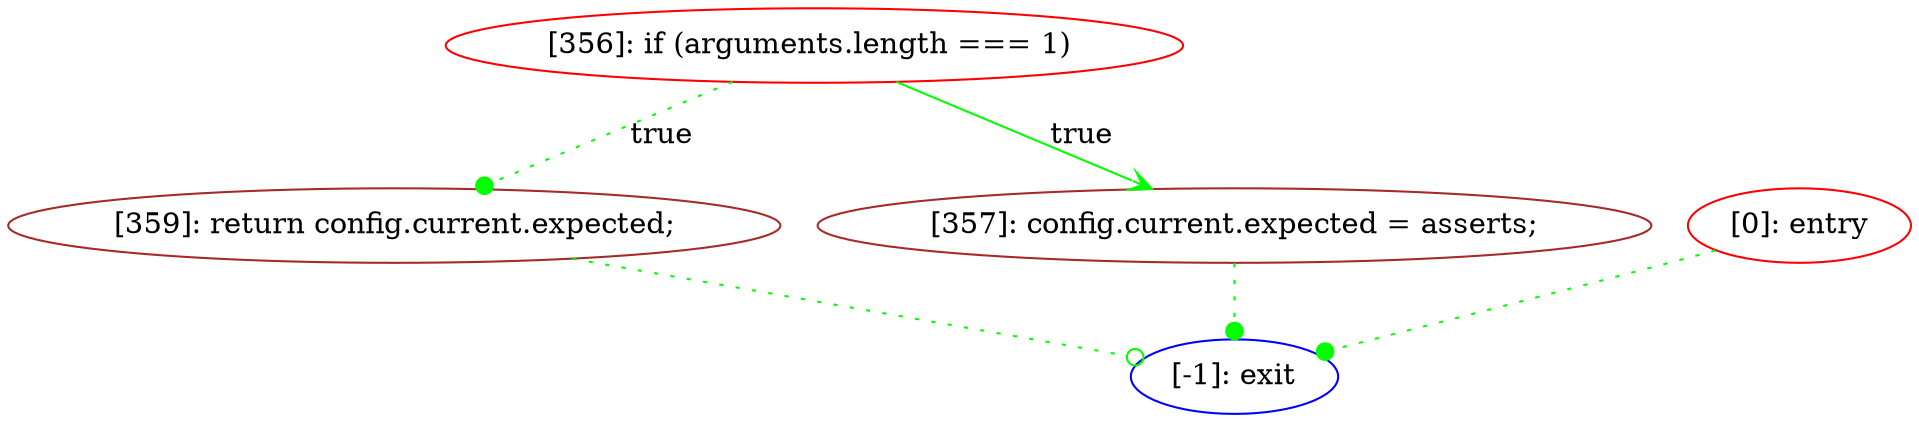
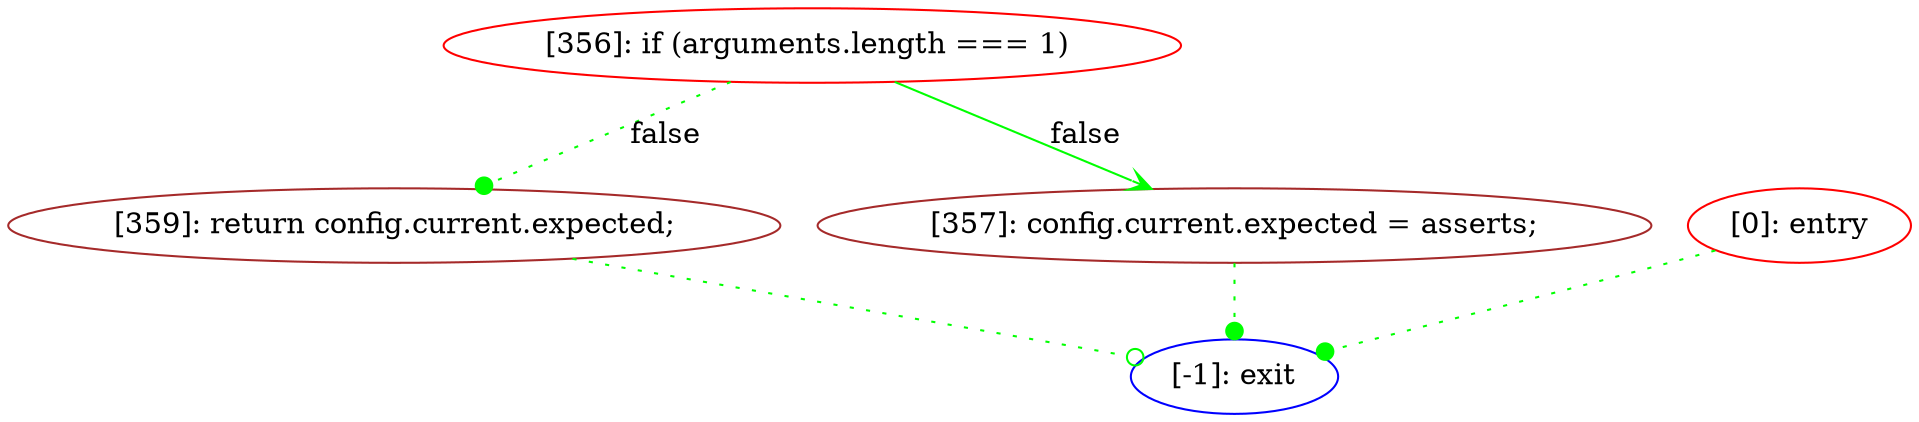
edge "[356]: if (arguments.length === 1)" -> "[359]: return config.current.expected;": label "true" -> "false"
edge "[356]: if (arguments.length === 1)" -> "[357]: config.current.expected = asserts;": label "true" -> "false"
